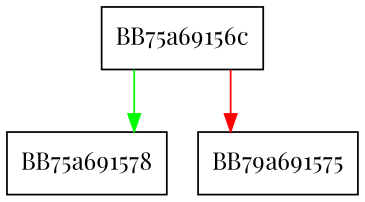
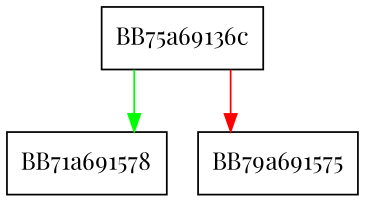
node "BB75a69156c": label "BB75a69156c" -> "BB75a69136c"
node "BB75a691578": label "BB75a691578" -> "BB71a691578"
